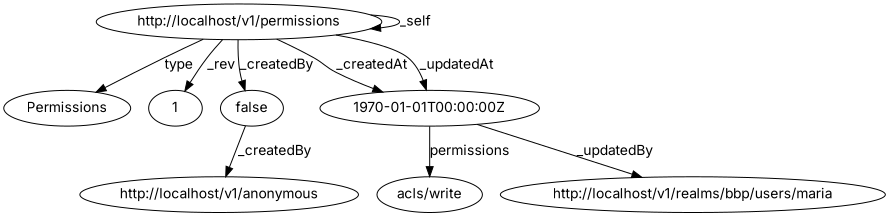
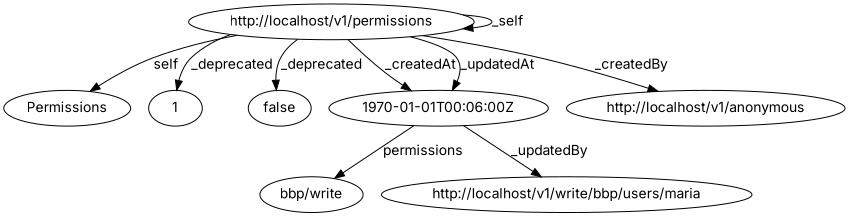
edge "http://localhost/v1/permissions" -> "Permissions": label "type" -> "self"
edge "http://localhost/v1/permissions" -> "1": label "_rev" -> "_deprecated"
edge "http://localhost/v1/permissions" -> "false": label "_createdBy" -> "_deprecated"
node "1970-01-01T00:00:00Z": label "1970-01-01T00:00:00Z" -> "1970-01-01T00:06:00Z"
edge "false" -> "http://localhost/v1/anonymous": now "http://localhost/v1/permissions" -> "http://localhost/v1/anonymous"
node "acls/write": label "acls/write" -> "bbp/write"
node "http://localhost/v1/realms/bbp/users/maria": label "http://localhost/v1/realms/bbp/users/maria" -> "http://localhost/v1/write/bbp/users/maria"
